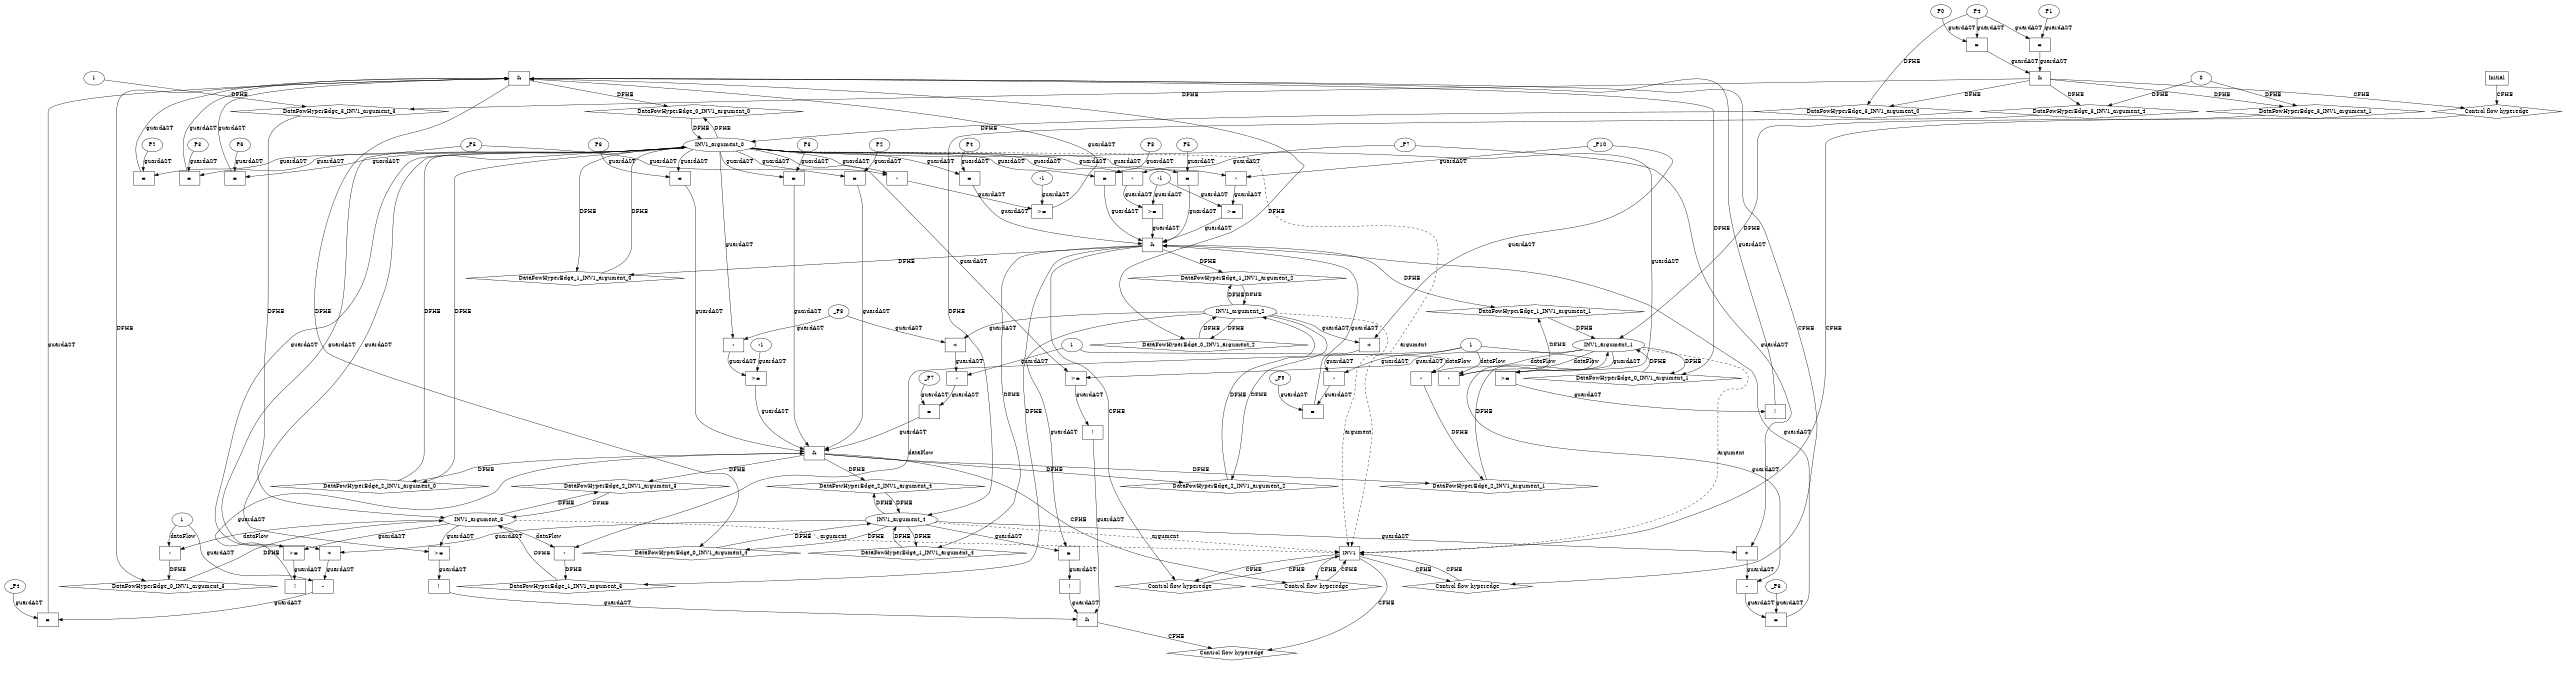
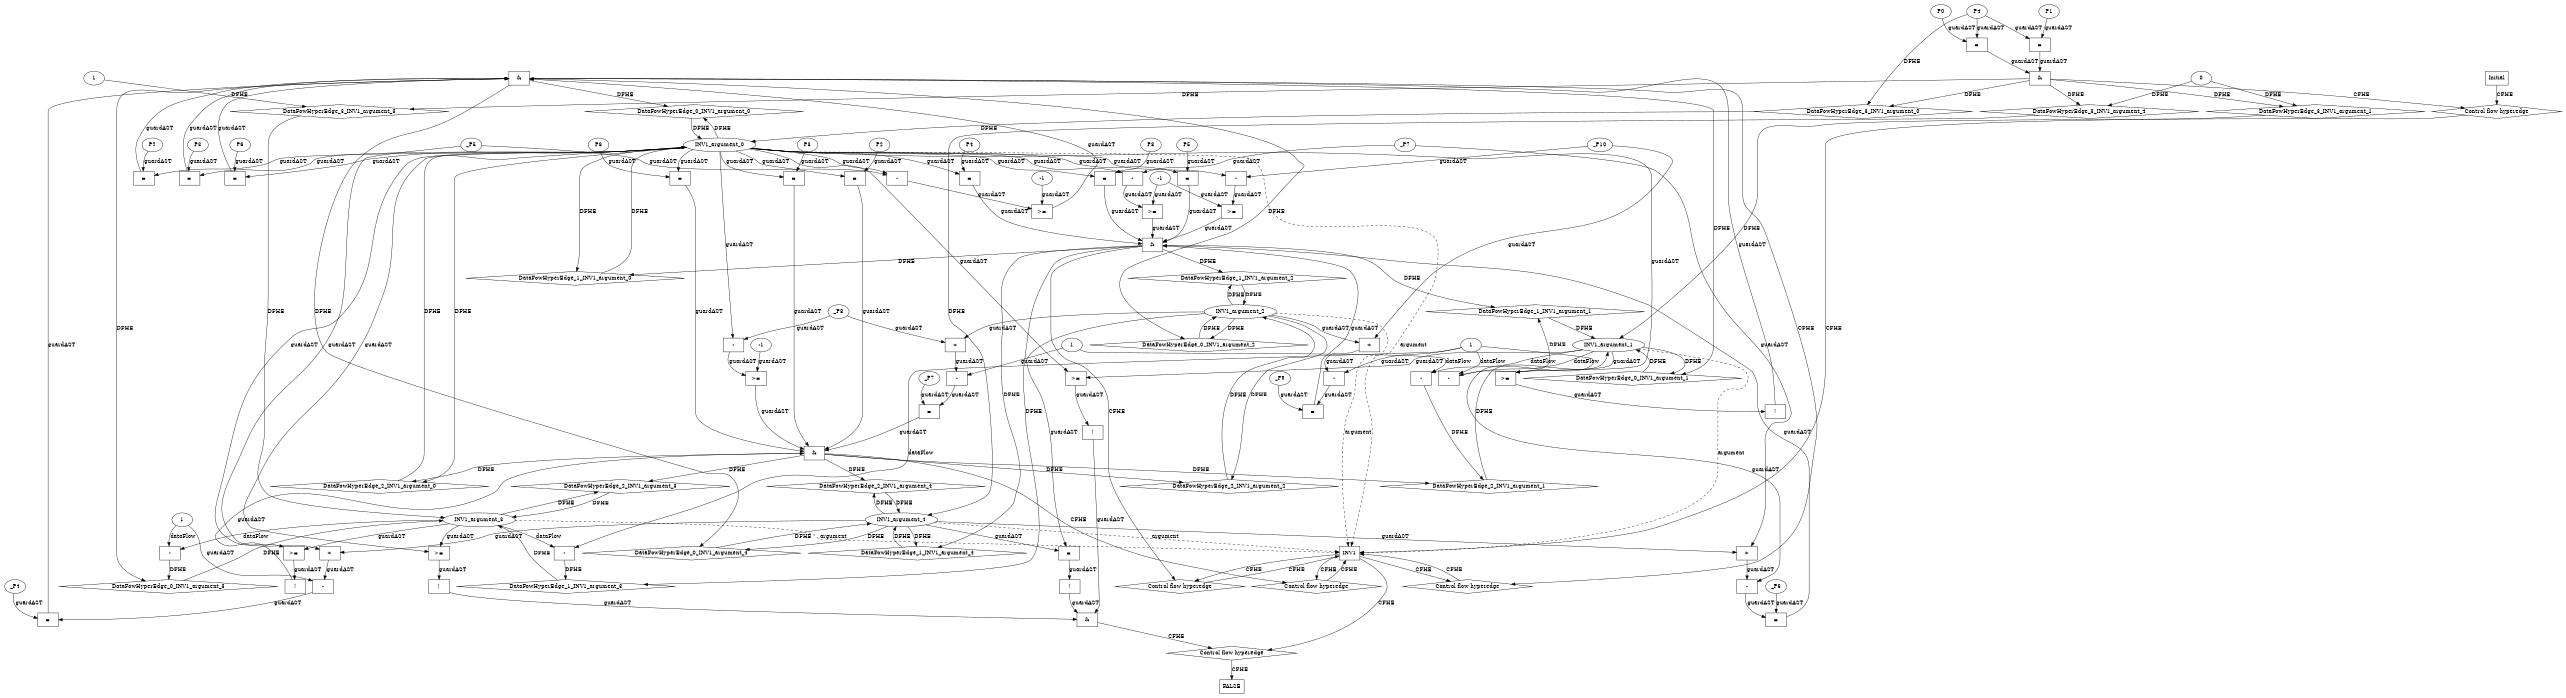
node "FALSE": added
